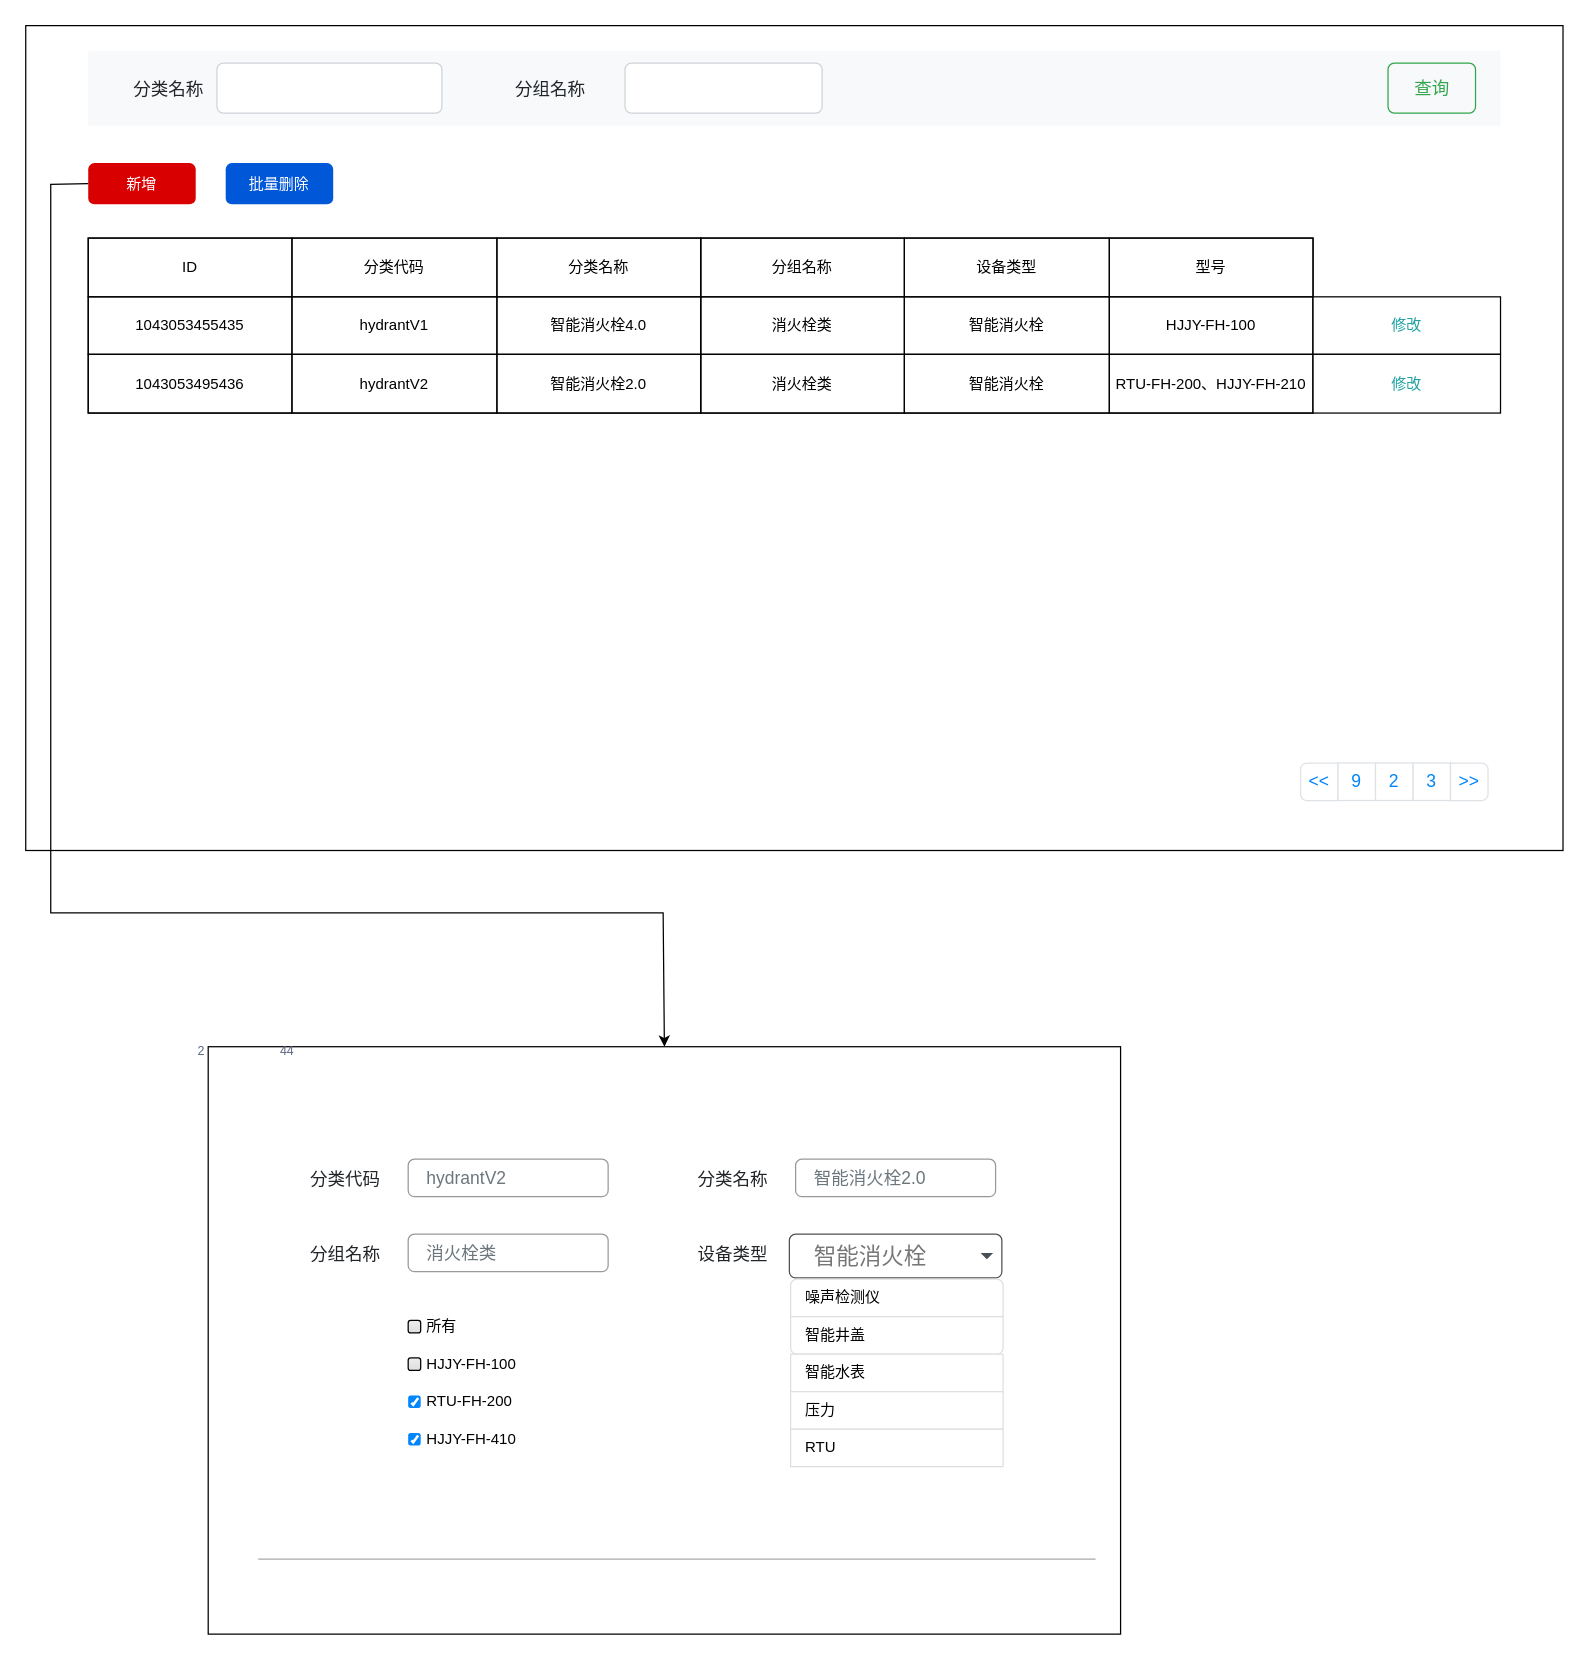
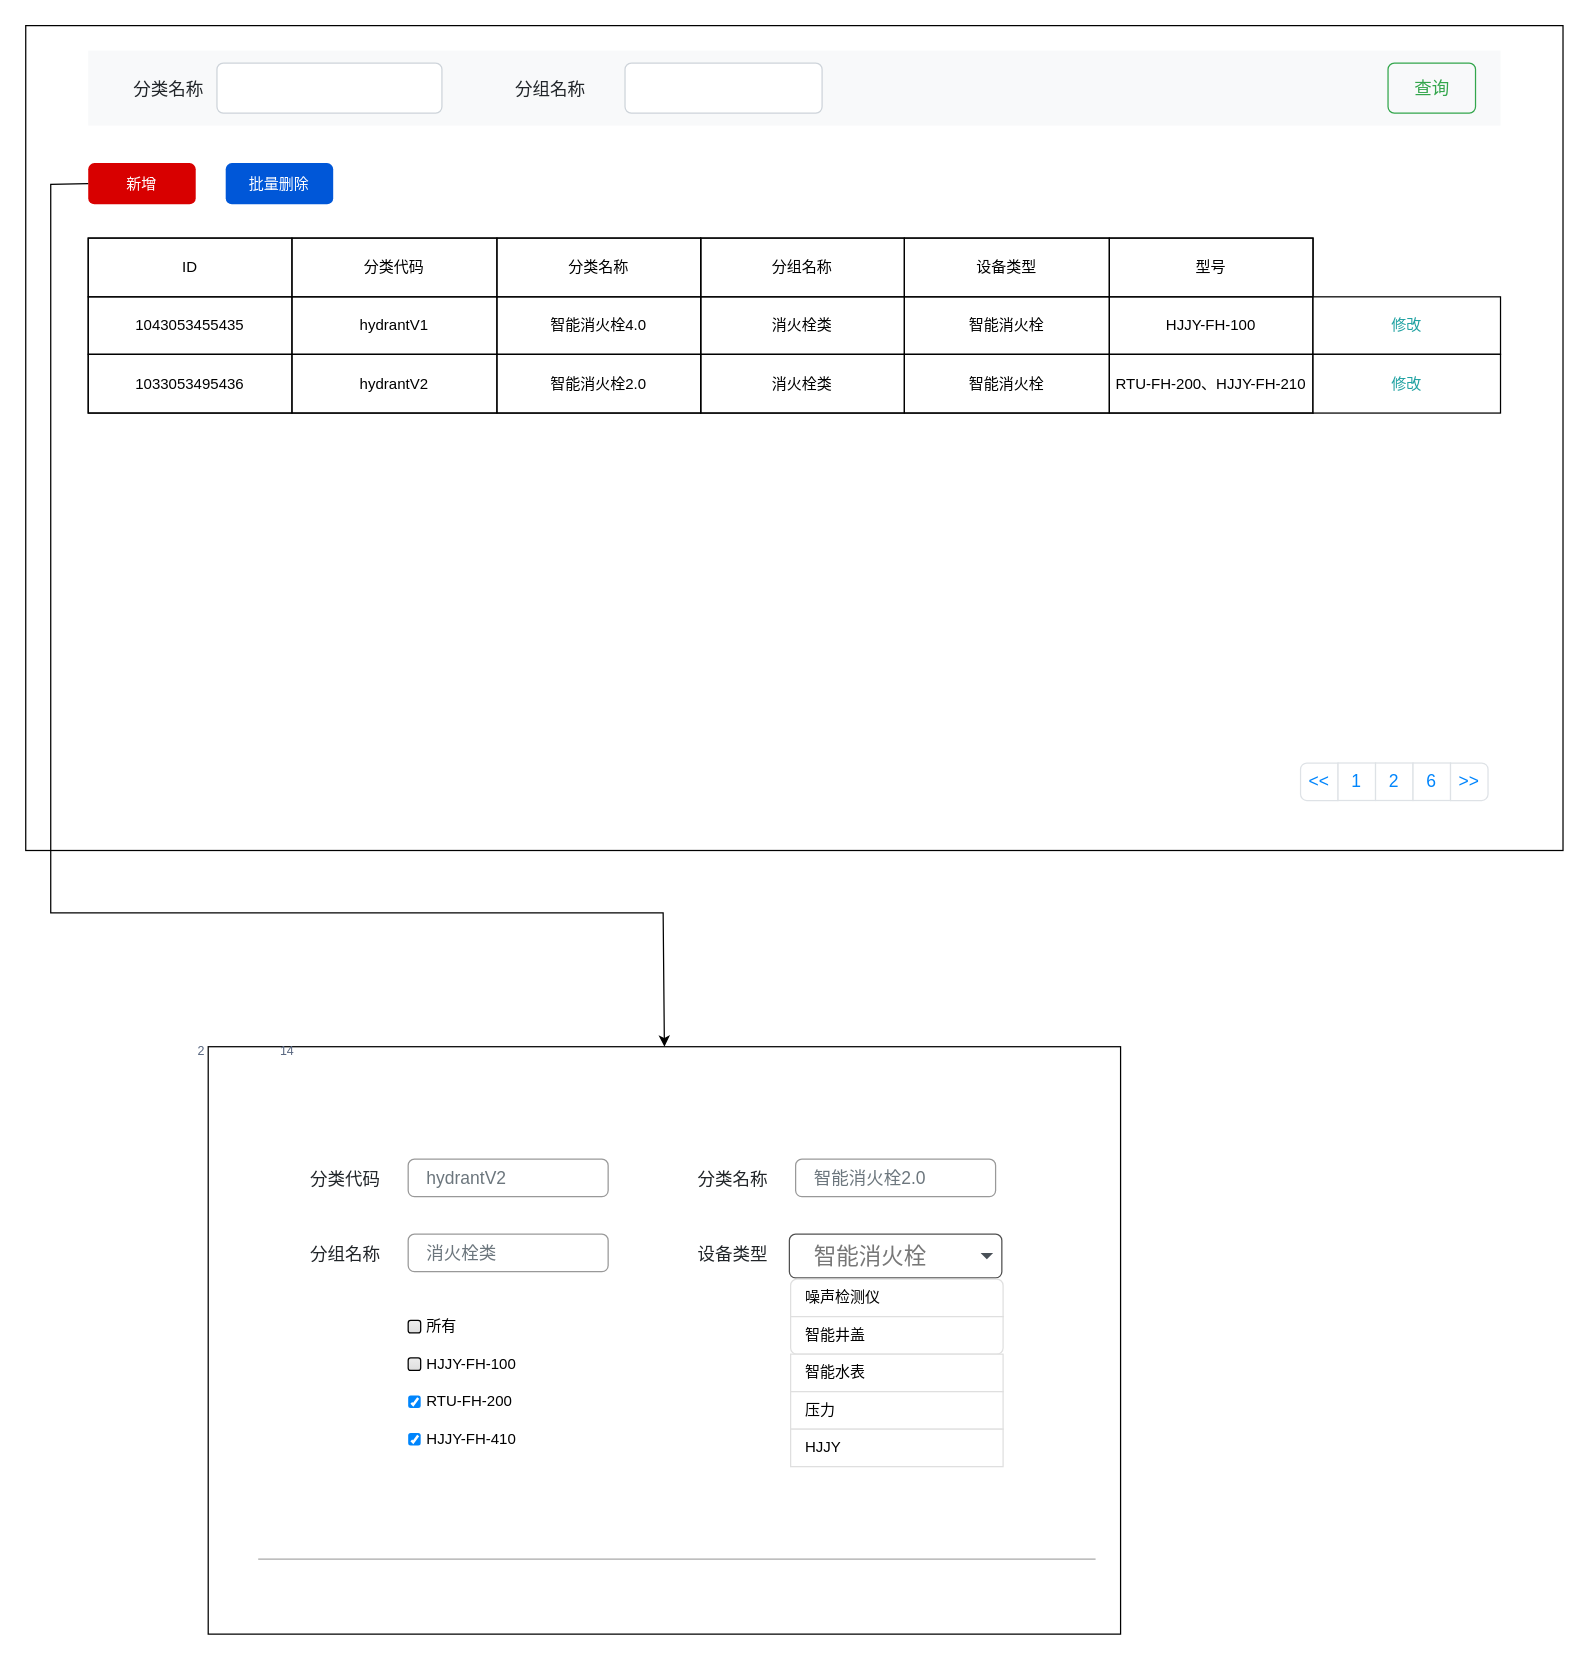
node "1043053495436": label "1043053495436" -> "1033053495436"
node "9": label "9" -> "1"
node "3": label "3" -> "6"
node "44": label "44" -> "14"
node "RTU": label "RTU" -> "HJJY"
